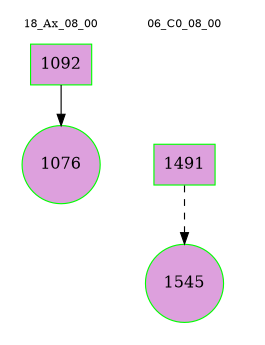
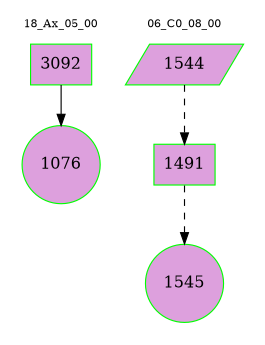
cluster "18_Ax_08_00": label "18_Ax_08_00" -> "18_Ax_05_00"
node "1092": label "1092" -> "3092"
node "1544": added
